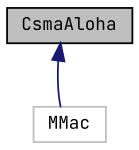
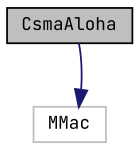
edge "MMac" -> "CsmaAloha": reversed
